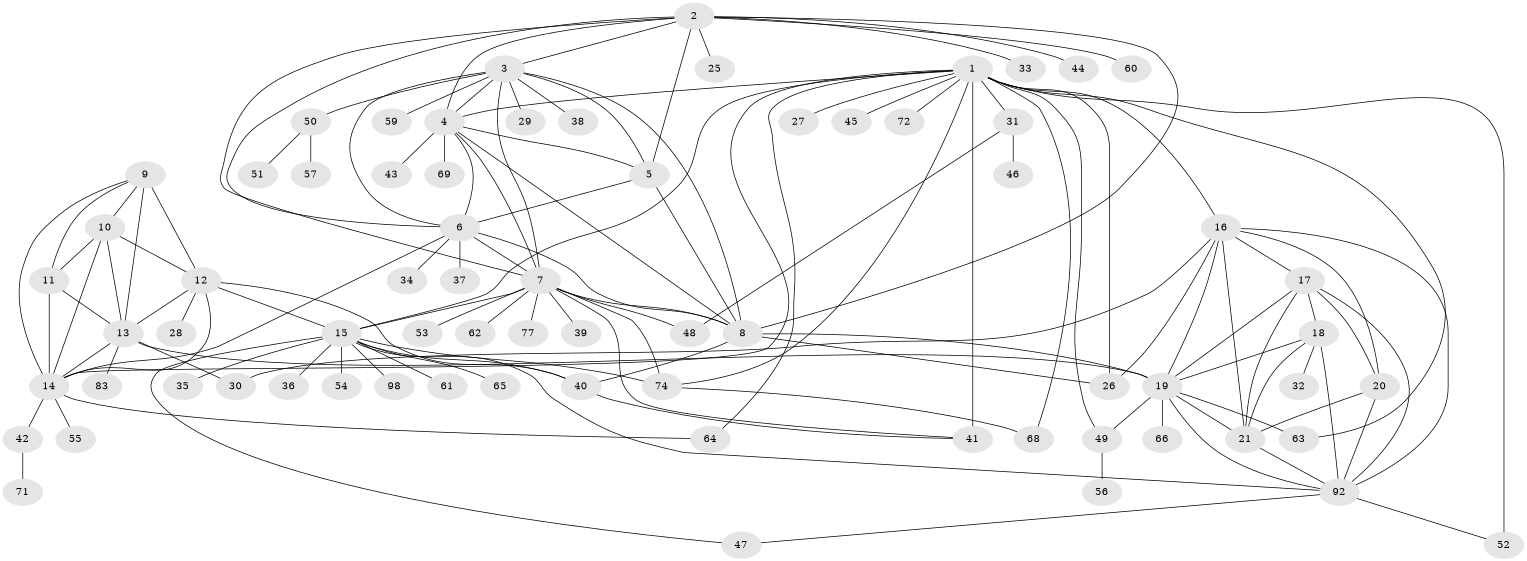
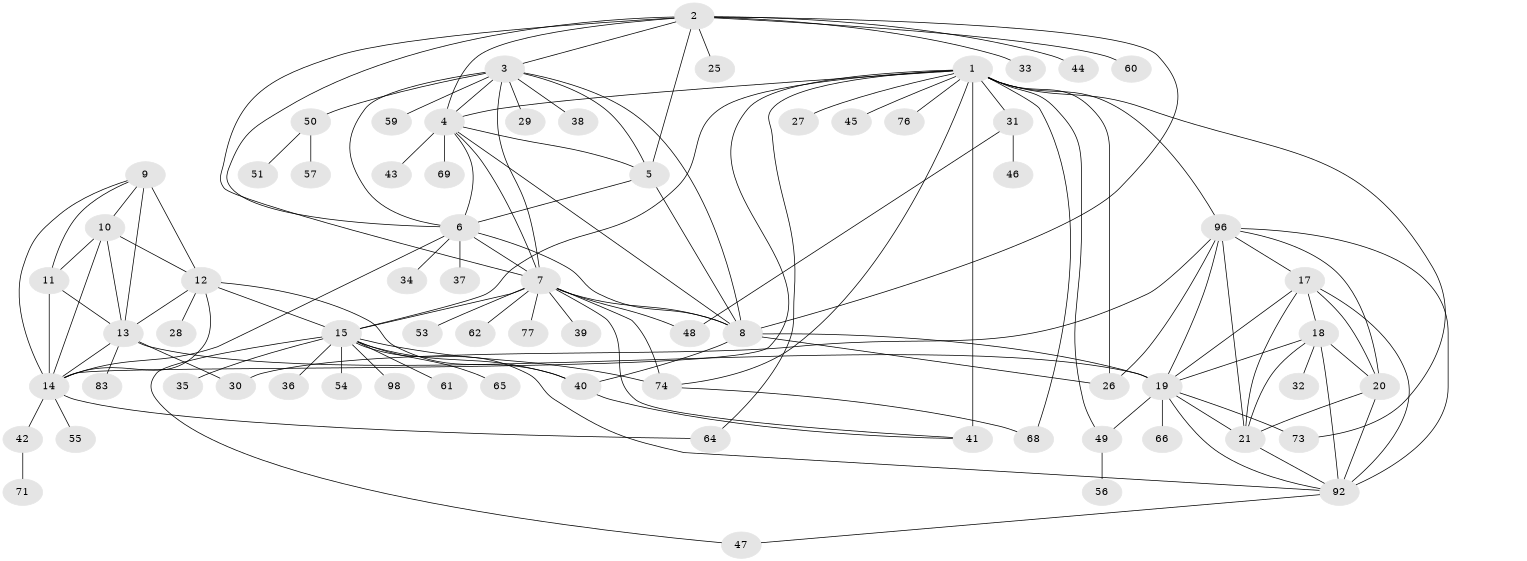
node "72": label "72" -> "76"
node "16": label "16" -> "96"
edge "18" -- "20": added
node "63": label "63" -> "73"
node "52": removed
